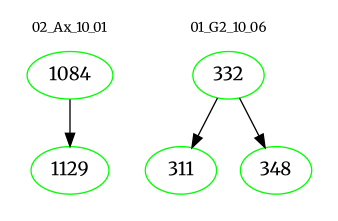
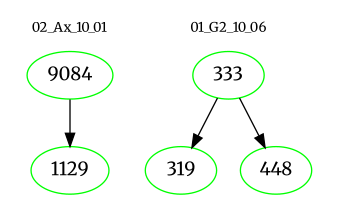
node "1084": label "1084" -> "9084"
node "332": label "332" -> "333"
node "311": label "311" -> "319"
node "348": label "348" -> "448"
